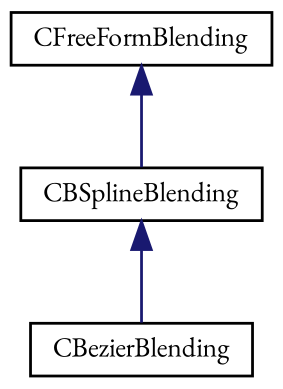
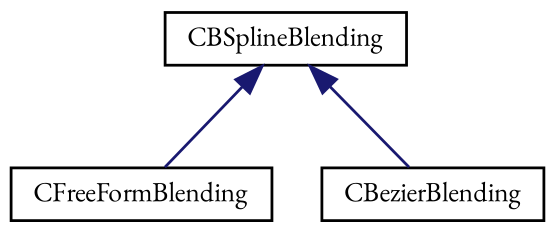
edge "CBSplineBlending" -> "CFreeFormBlending": reversed
